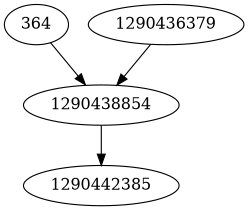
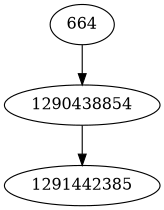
node "364": label "364" -> "664"
node "1290436379": removed
node "1290442385": label "1290442385" -> "1291442385"
